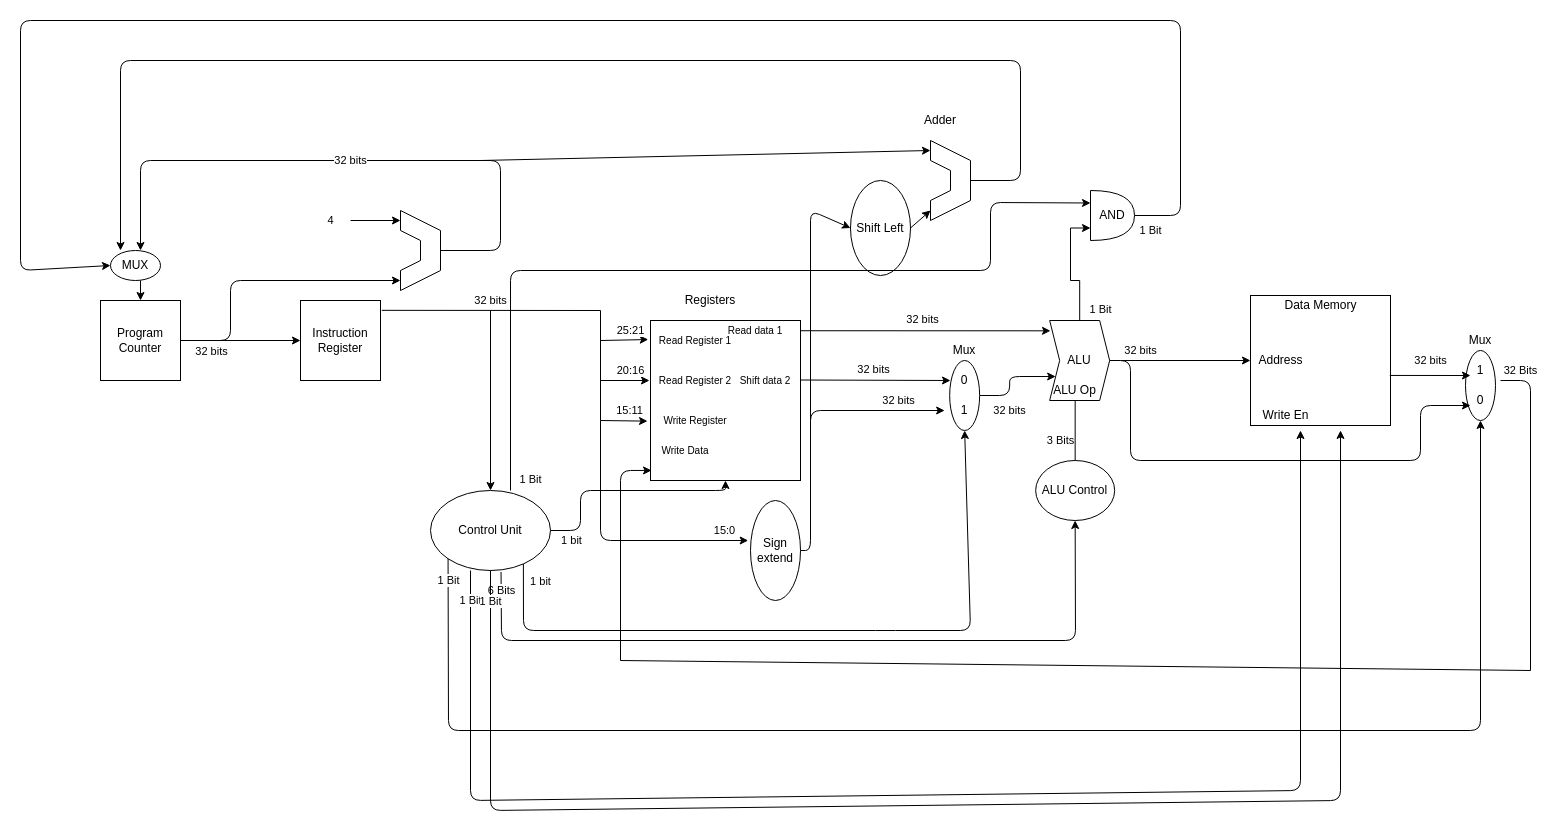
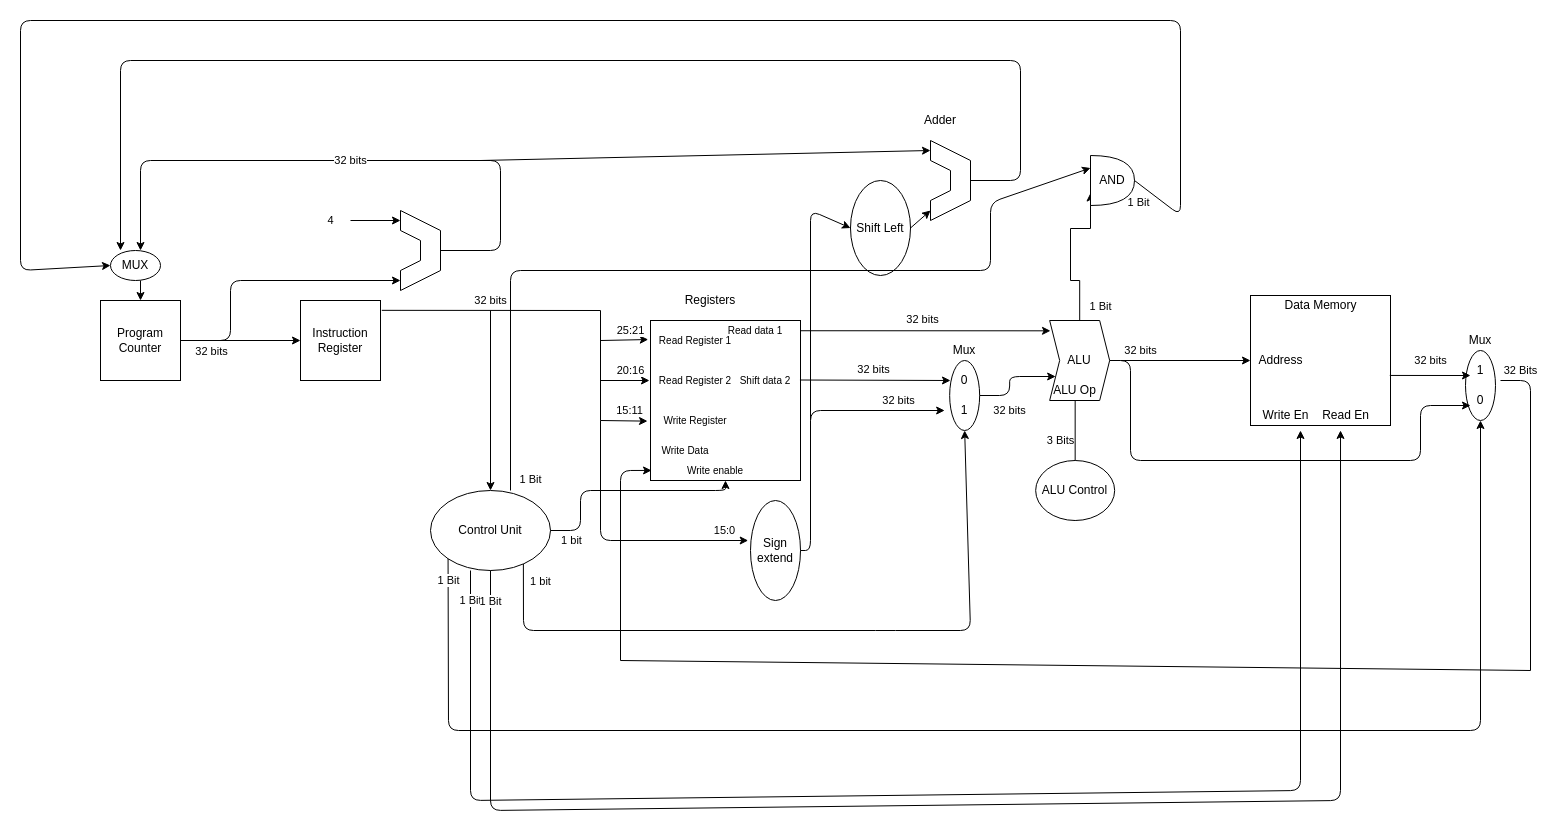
node "AND": moved (1113, 216) -> (1113, 181)
node "Read En": added
node "Write enable": added
edge "Control Unit" -> "ALU Control": removed, label "6 Bits"
